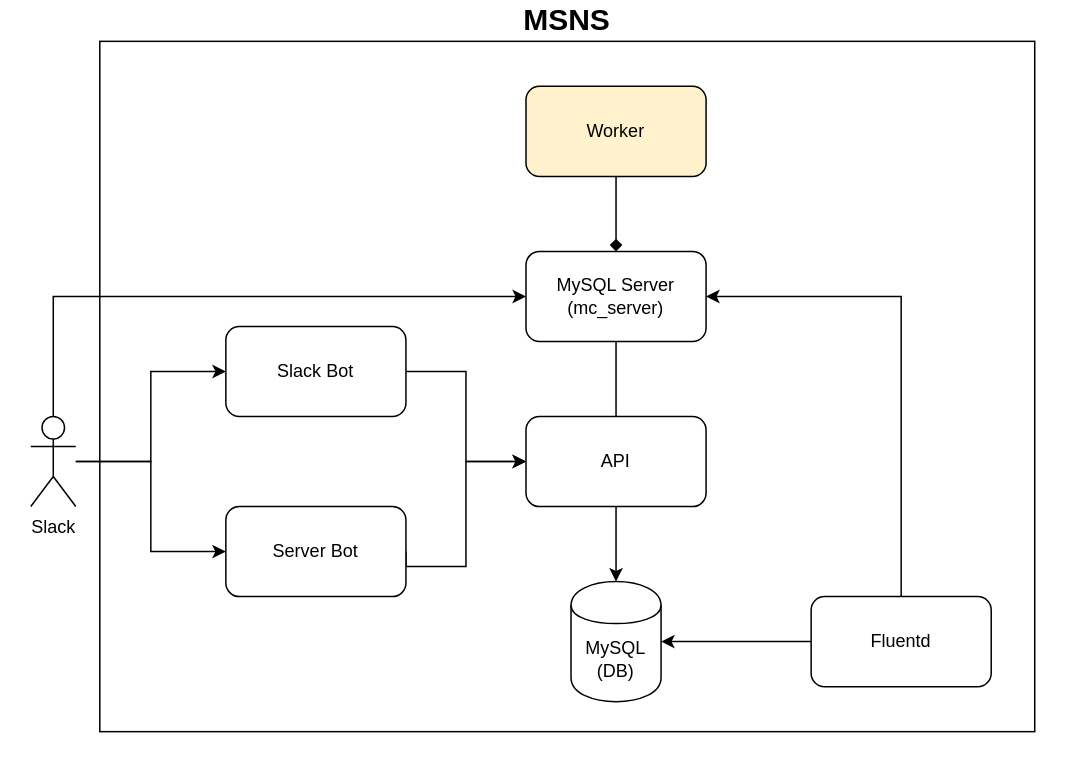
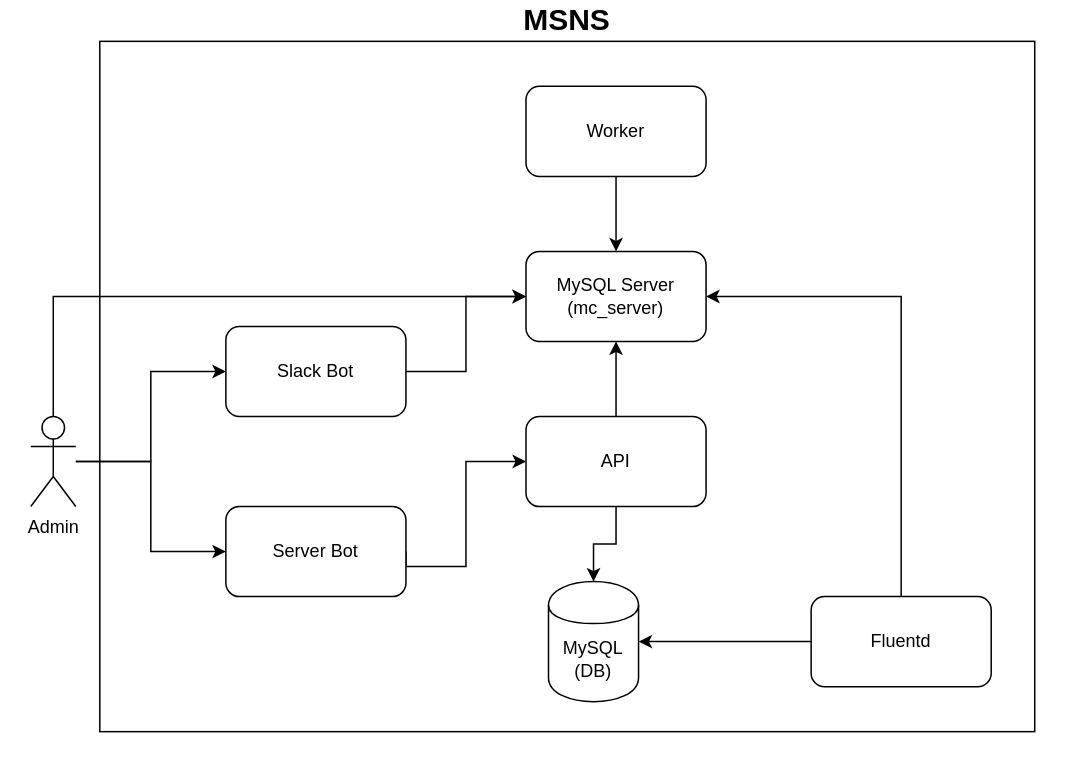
node "Worker": fillcolor #fff2cc -> #ffffff
edge "Worker" -> "MySQL Server (mc_server)": arrowhead diamond -> classic
edge "MySQL Server (mc_server)" -- "API": arrowhead none -> classic
edge "Slack Bot" -> "API": now "Slack Bot" -> "MySQL Server (mc_server)"
node "Slack": label "Slack" -> "Admin"
node "MySQL (DB)": moved (616, 641) -> (593, 641)
